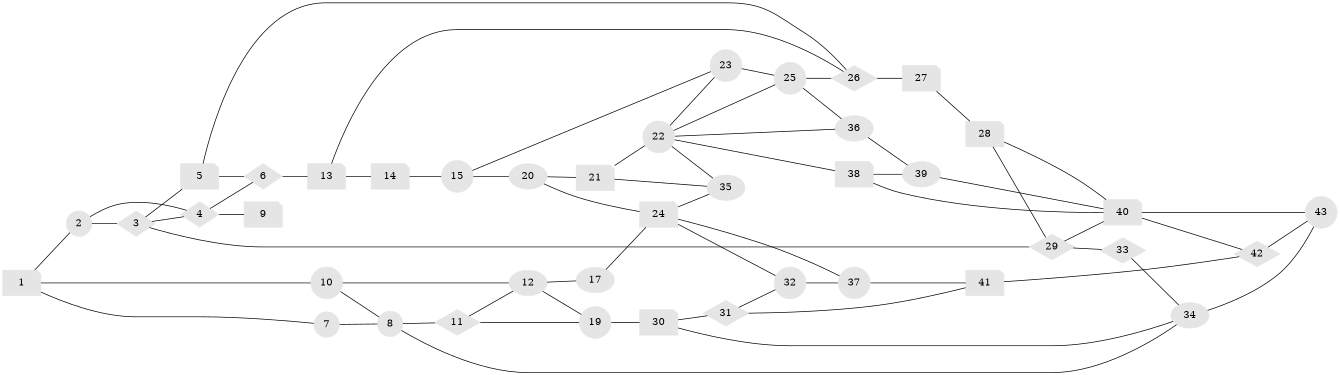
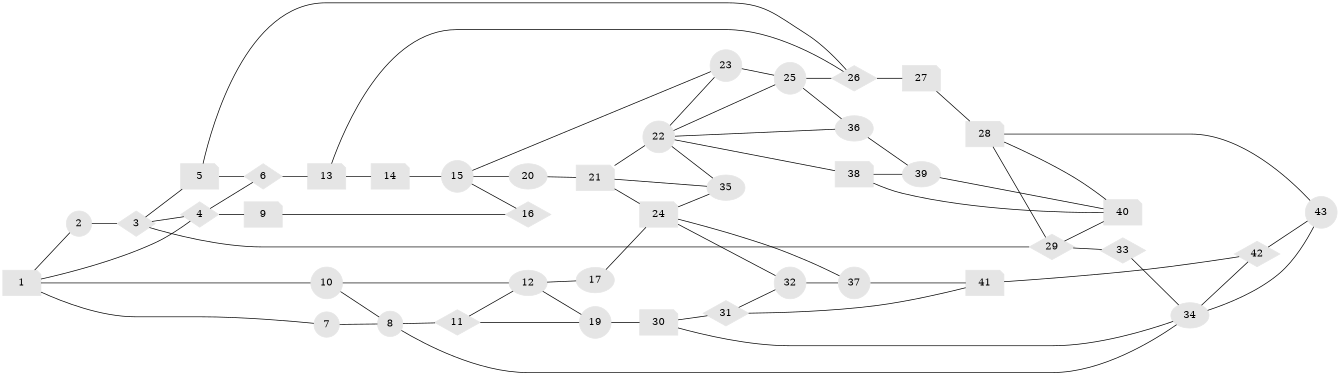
edge "20" -- "24": now "21" -- "24"
edge "4" -- "2": now "4" -- "1"
edge "40" -- "43": now "28" -- "43"
node "16": added
edge "40" -- "42": now "34" -- "42"
